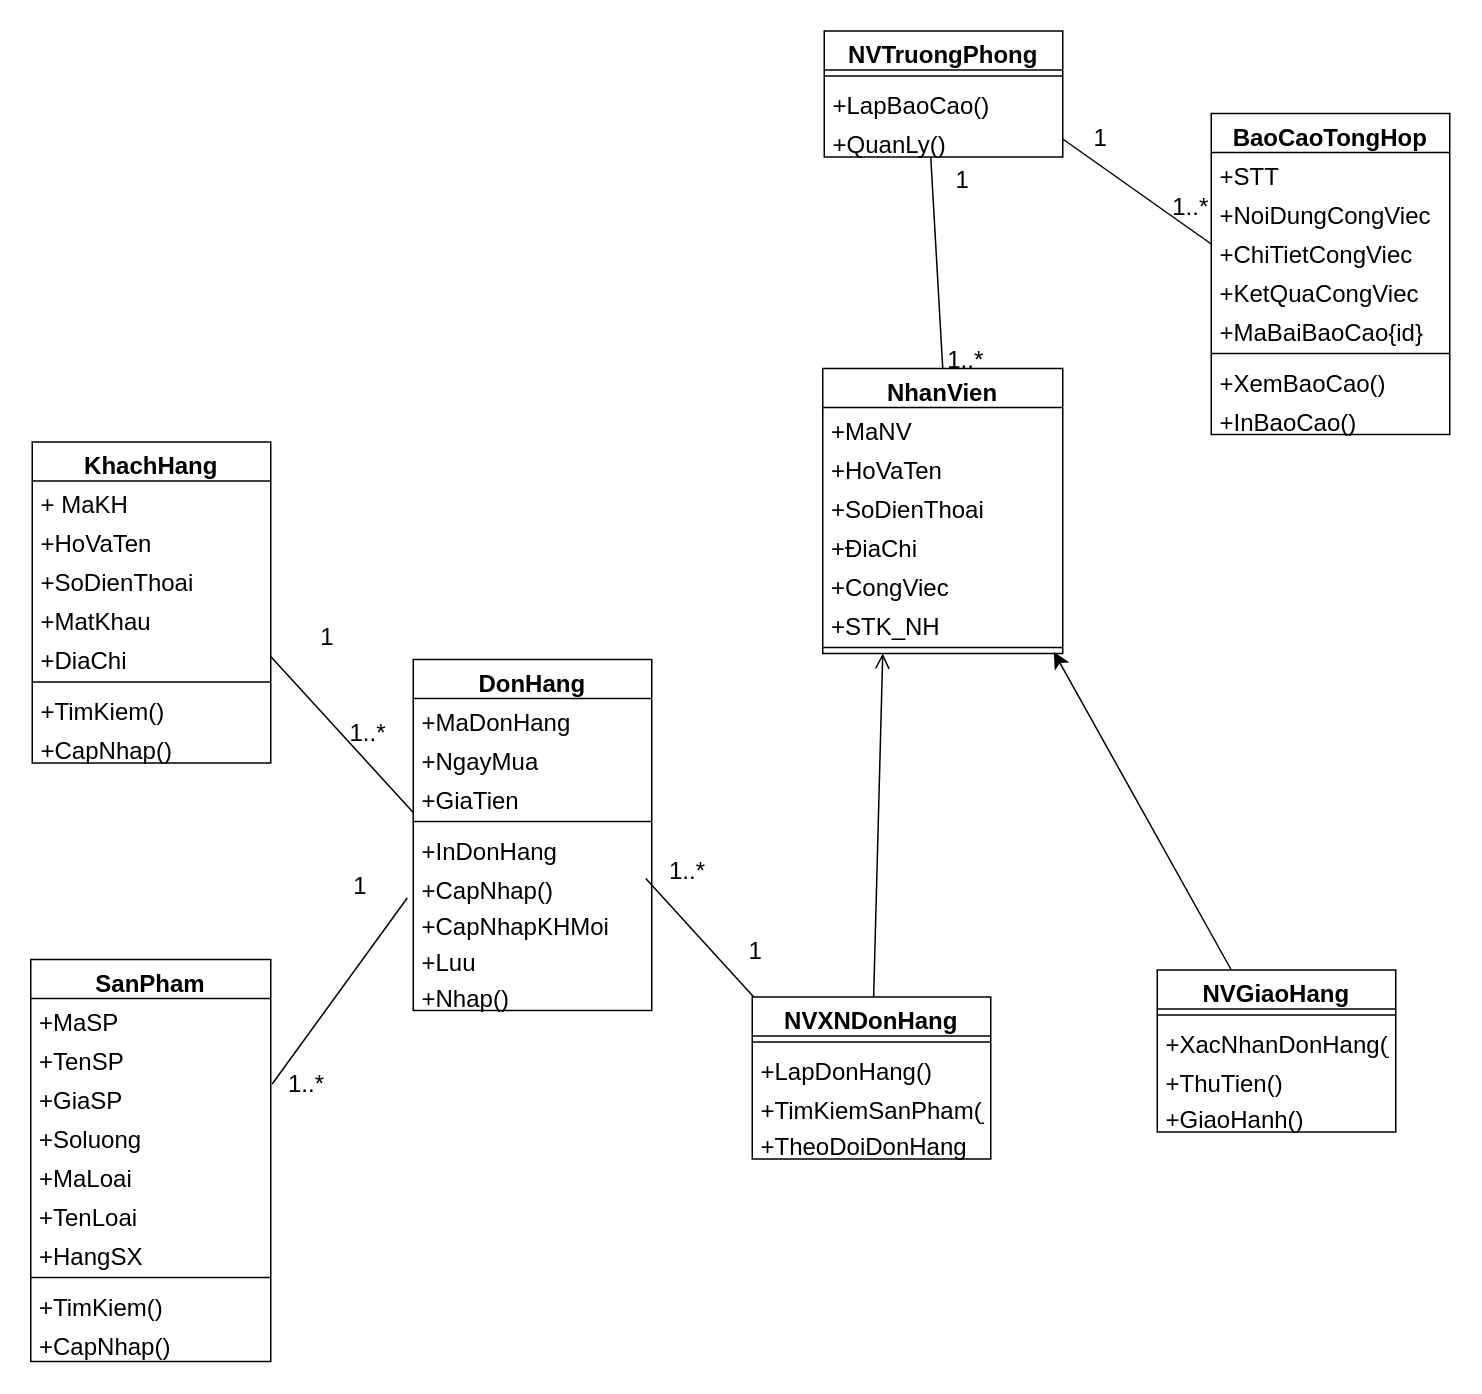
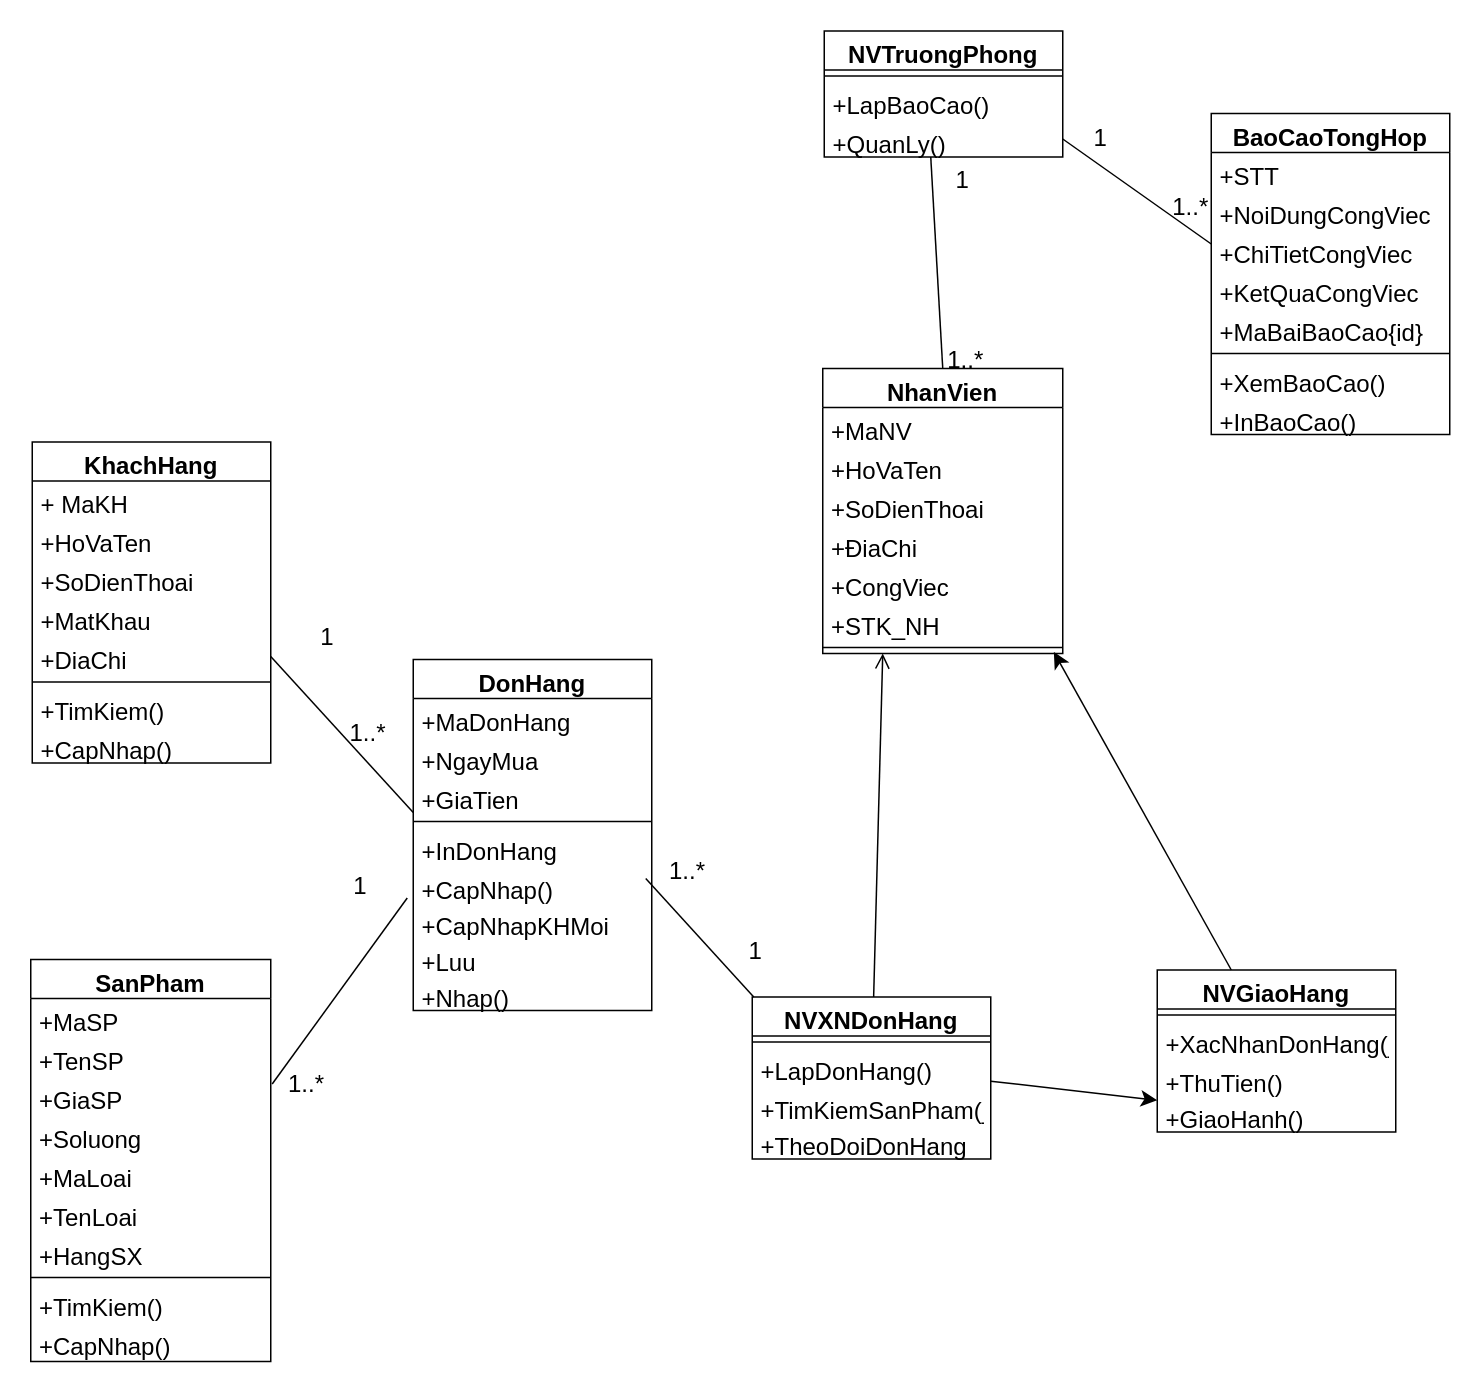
edge "+LapDonHang()" -> "+GiaoHanh()": added
